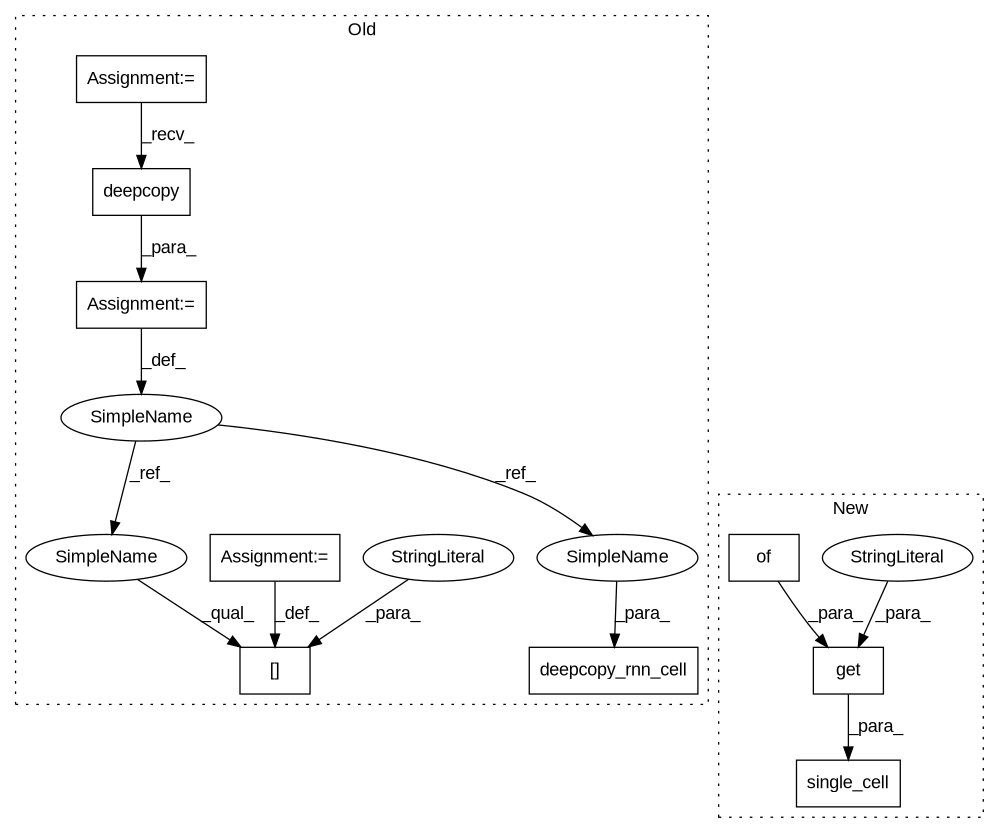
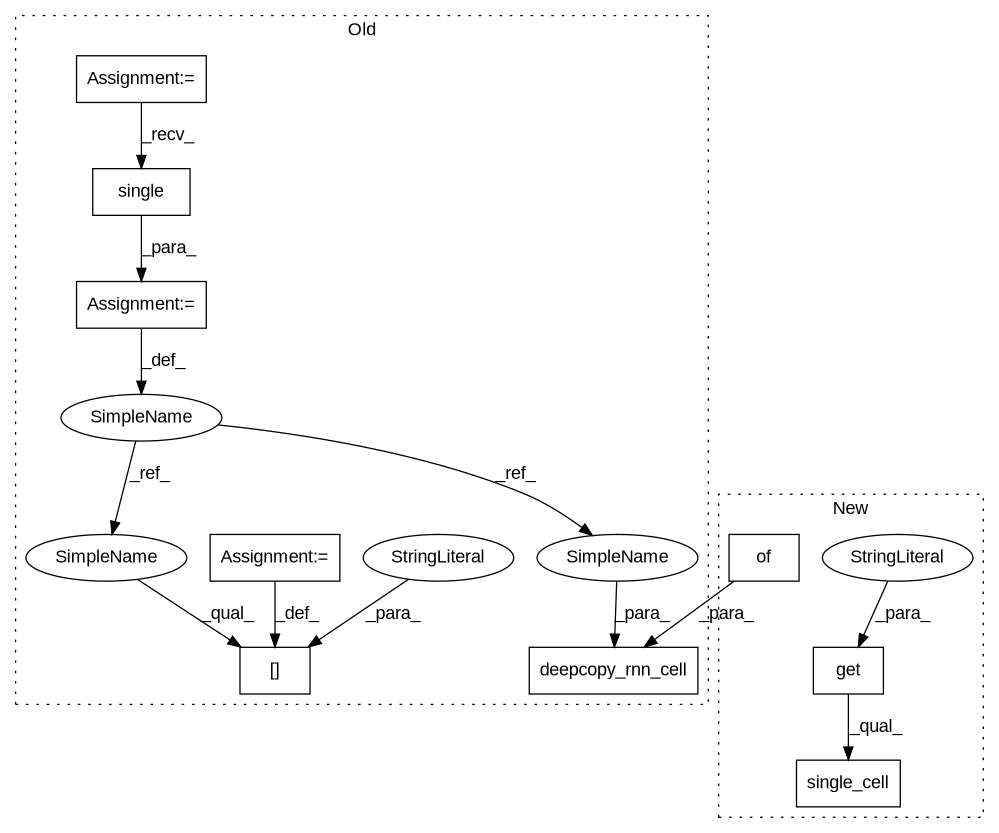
node "deepcopy": label "deepcopy" -> "single"
edge "of" -> "get": now "of" -> "deepcopy_rnn_cell"
edge "get" -> "single_cell": label "_para_" -> "_qual_"
